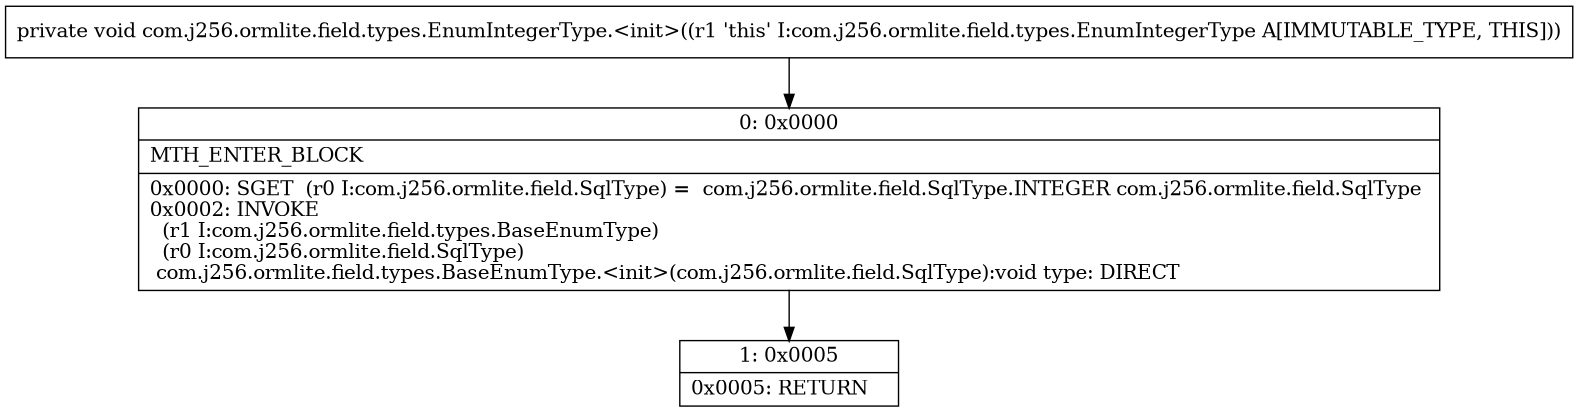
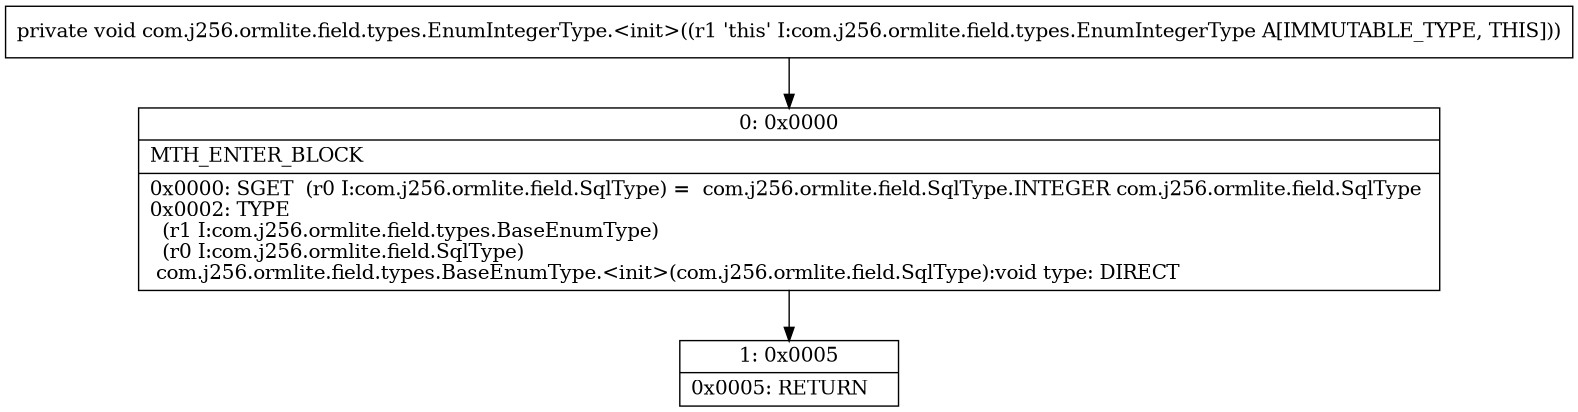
node "0: 0x0000": text "0x0002: INVOKE" -> "0x0002: TYPE"
